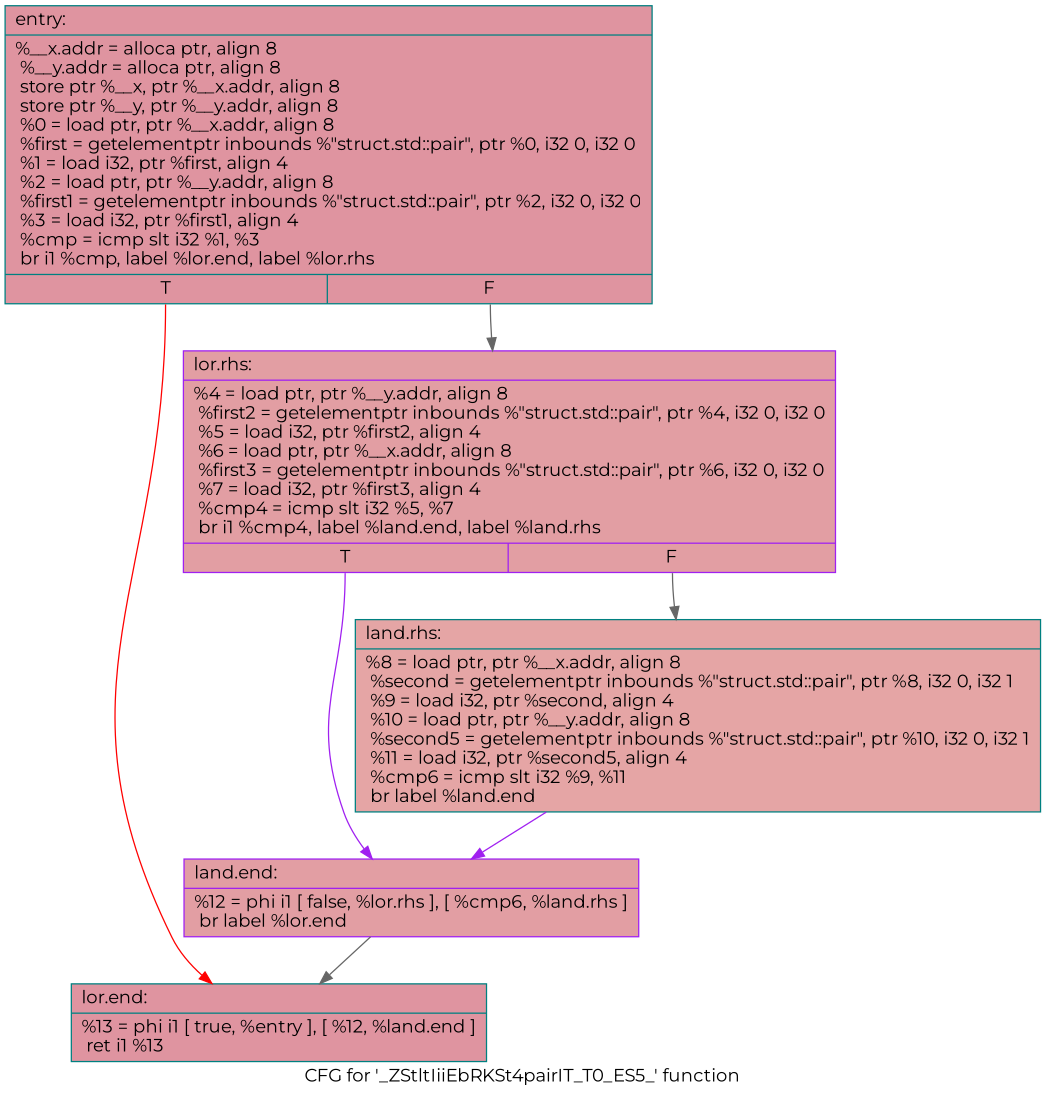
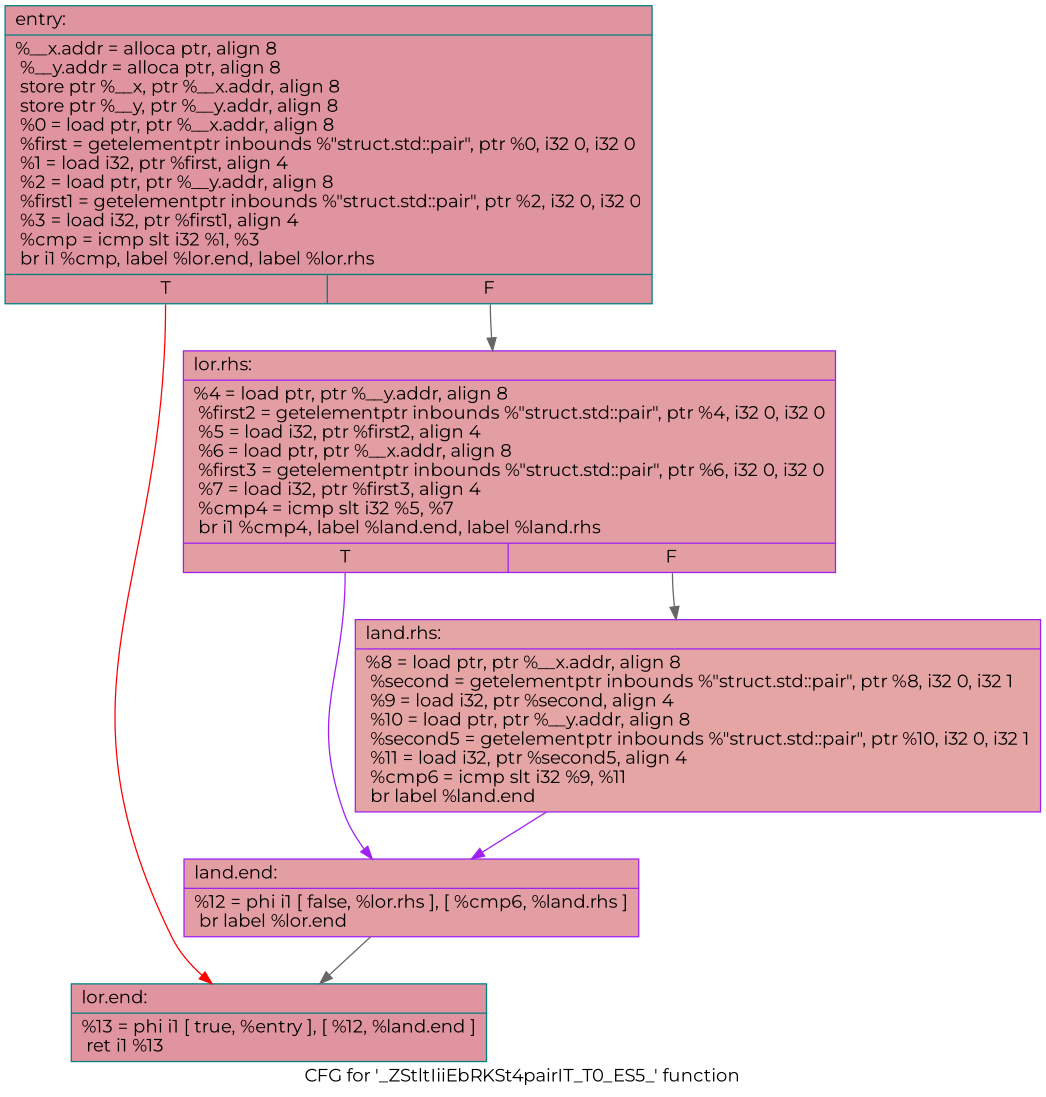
node "land.rhs:": color teal -> purple
